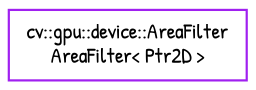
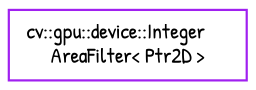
node "cv::gpu::device::AreaFilter AreaFilter< Ptr2D >": label "cv::gpu::device::AreaFilter AreaFilter< Ptr2D >" -> "cv::gpu::device::Integer AreaFilter< Ptr2D >"
